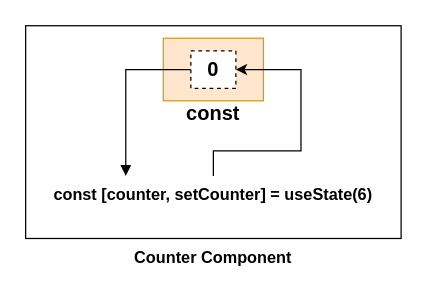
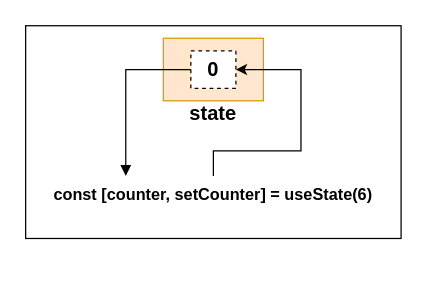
node "const": label "const" -> "state"
node "Counter Component": removed
